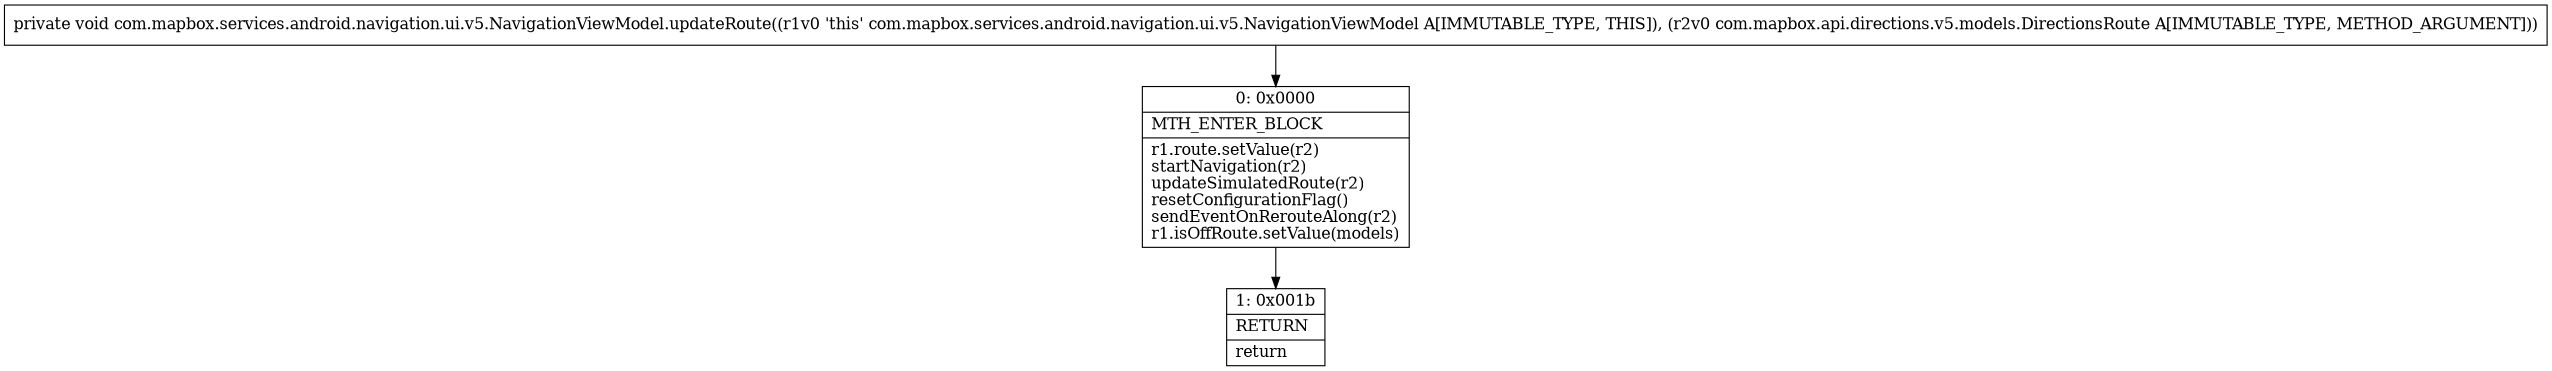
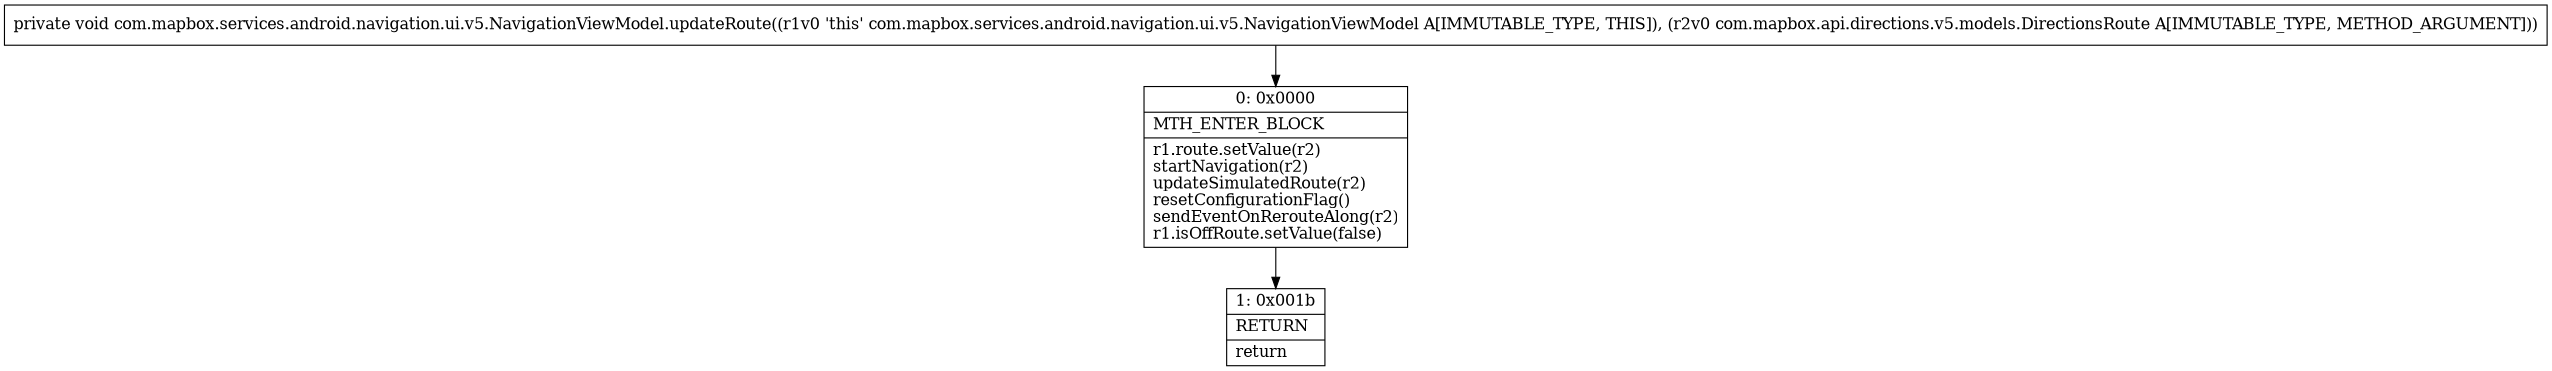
node "0: 0x0000": text "r1.isOffRoute.setValue(models)" -> "r1.isOffRoute.setValue(false)"
